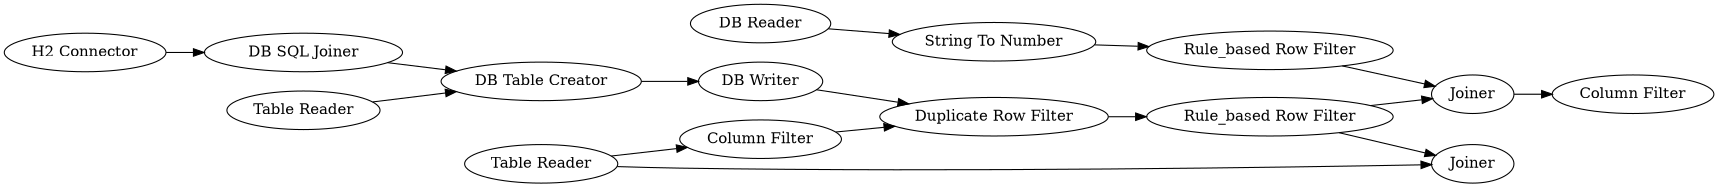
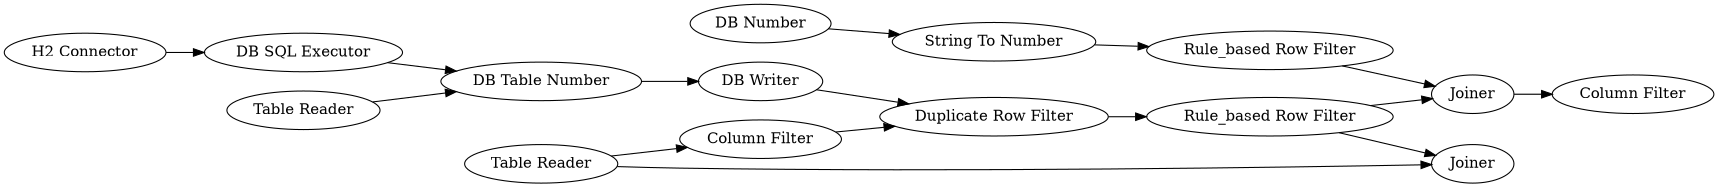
node "DB Reader": label "DB Reader" -> "DB Number"
node "DB SQL Joiner": label "DB SQL Joiner" -> "DB SQL Executor"
node "DB Table Creator": label "DB Table Creator" -> "DB Table Number"
